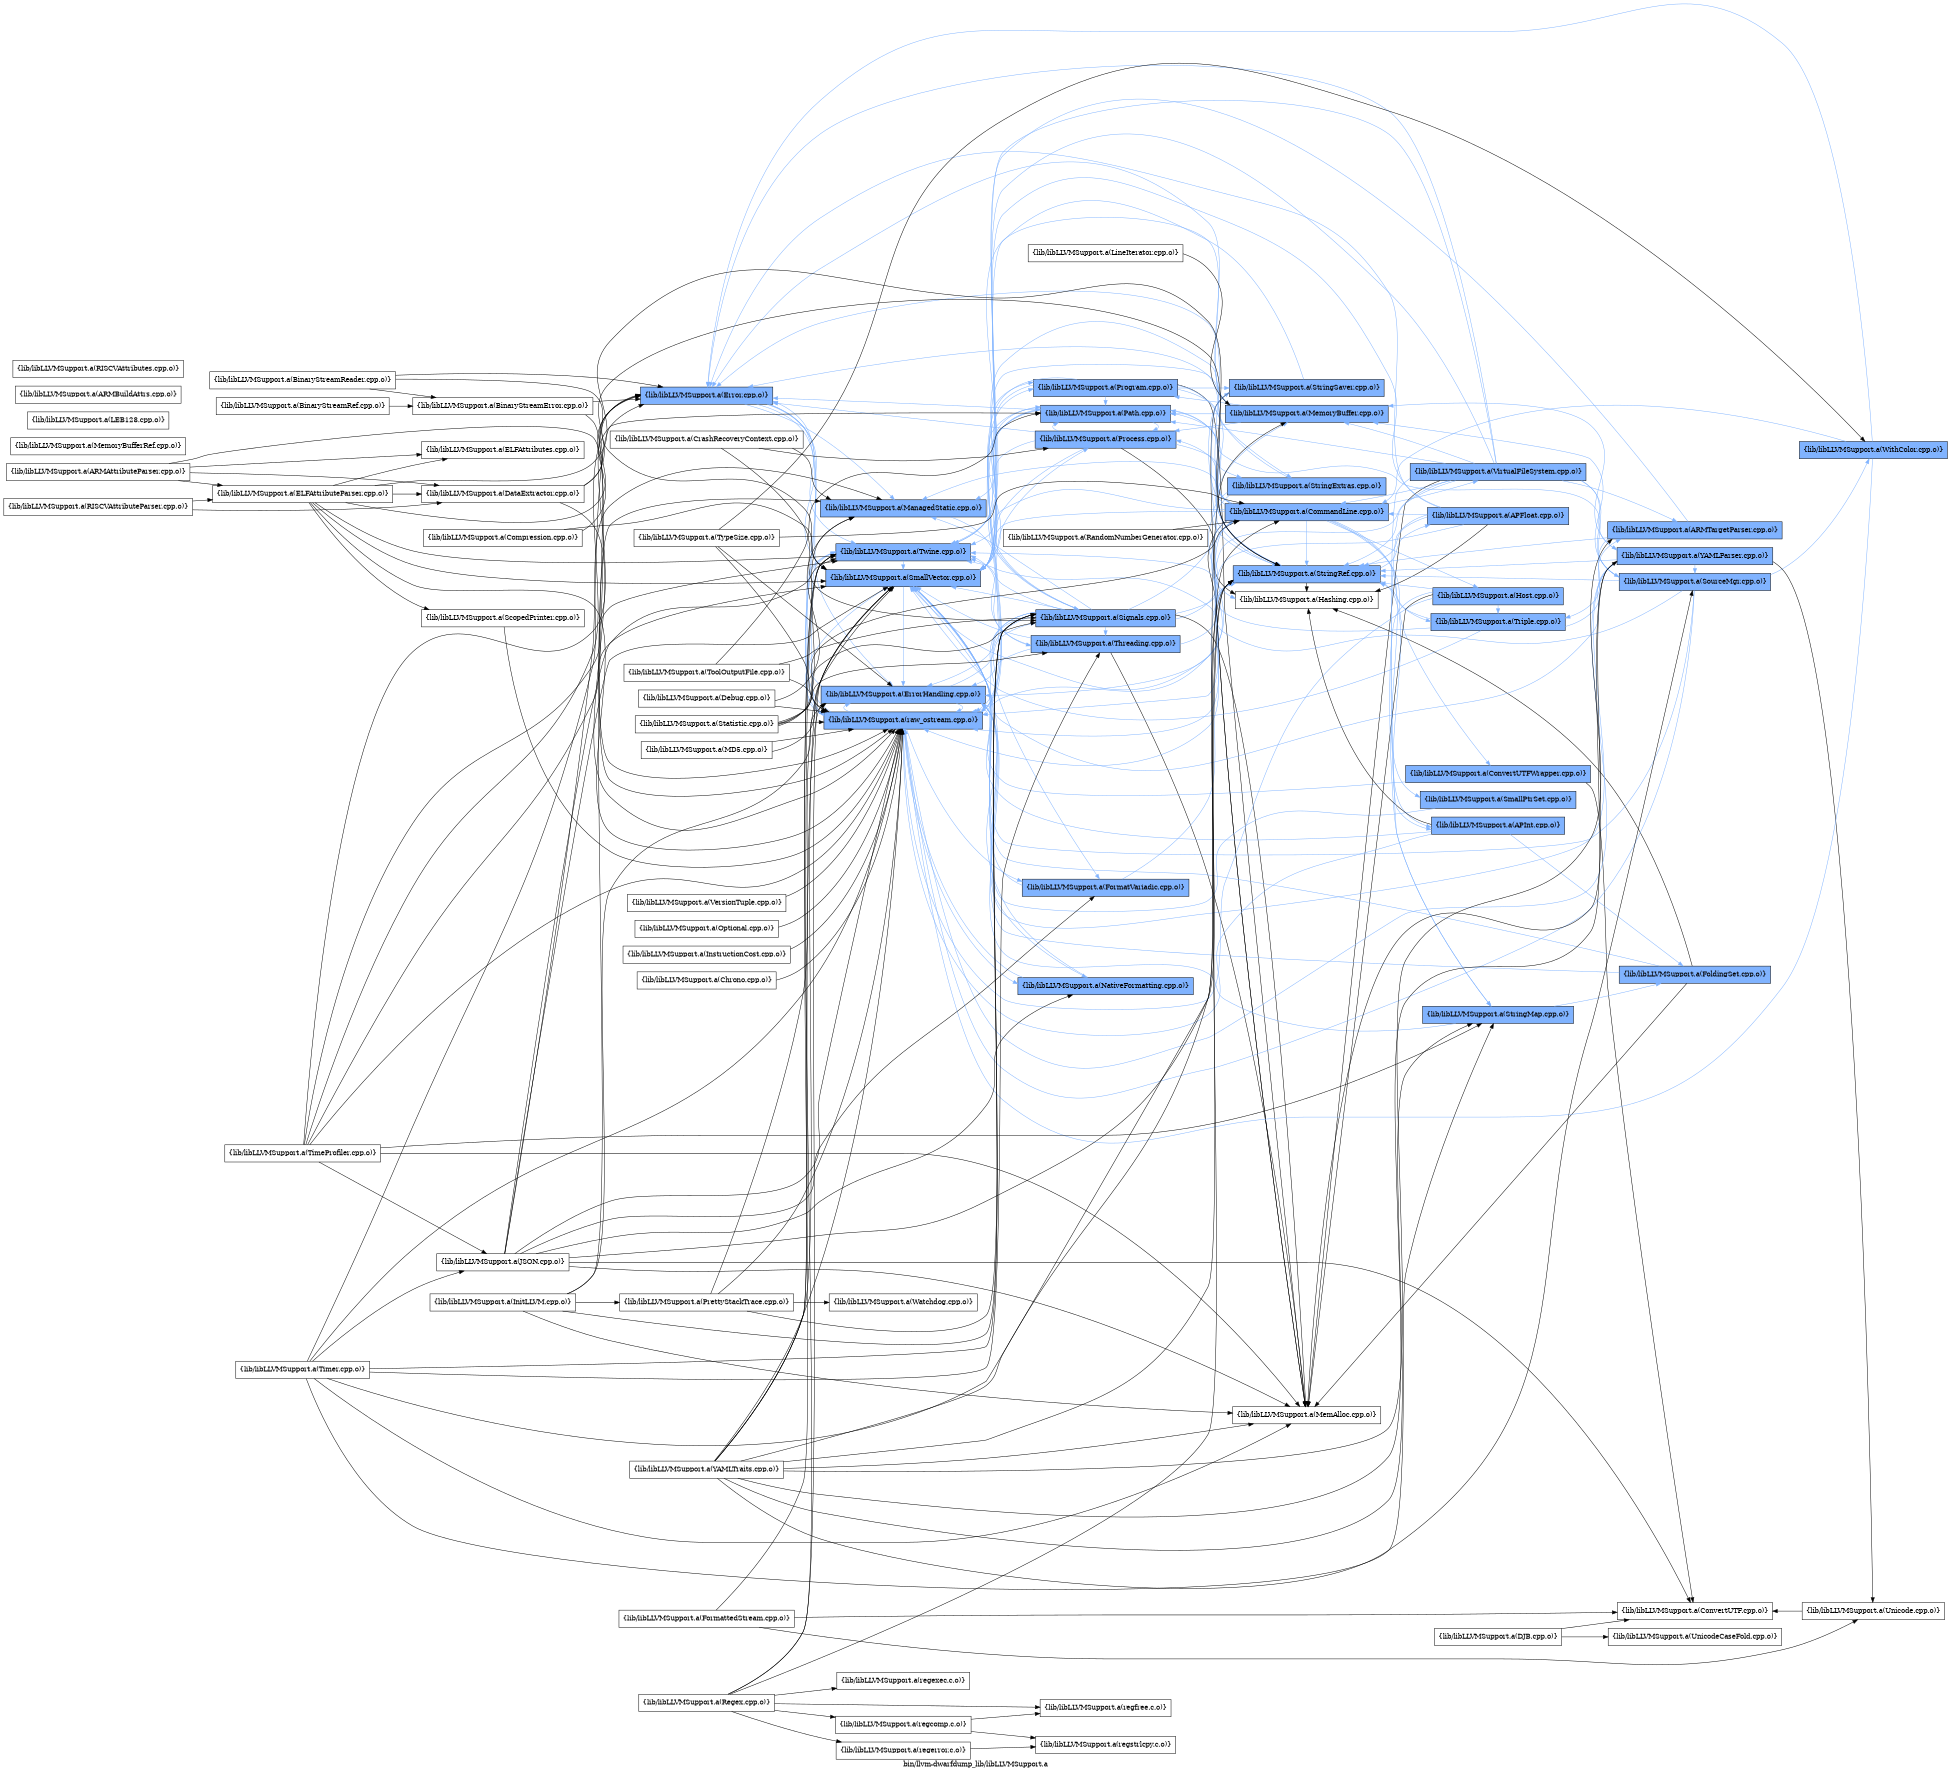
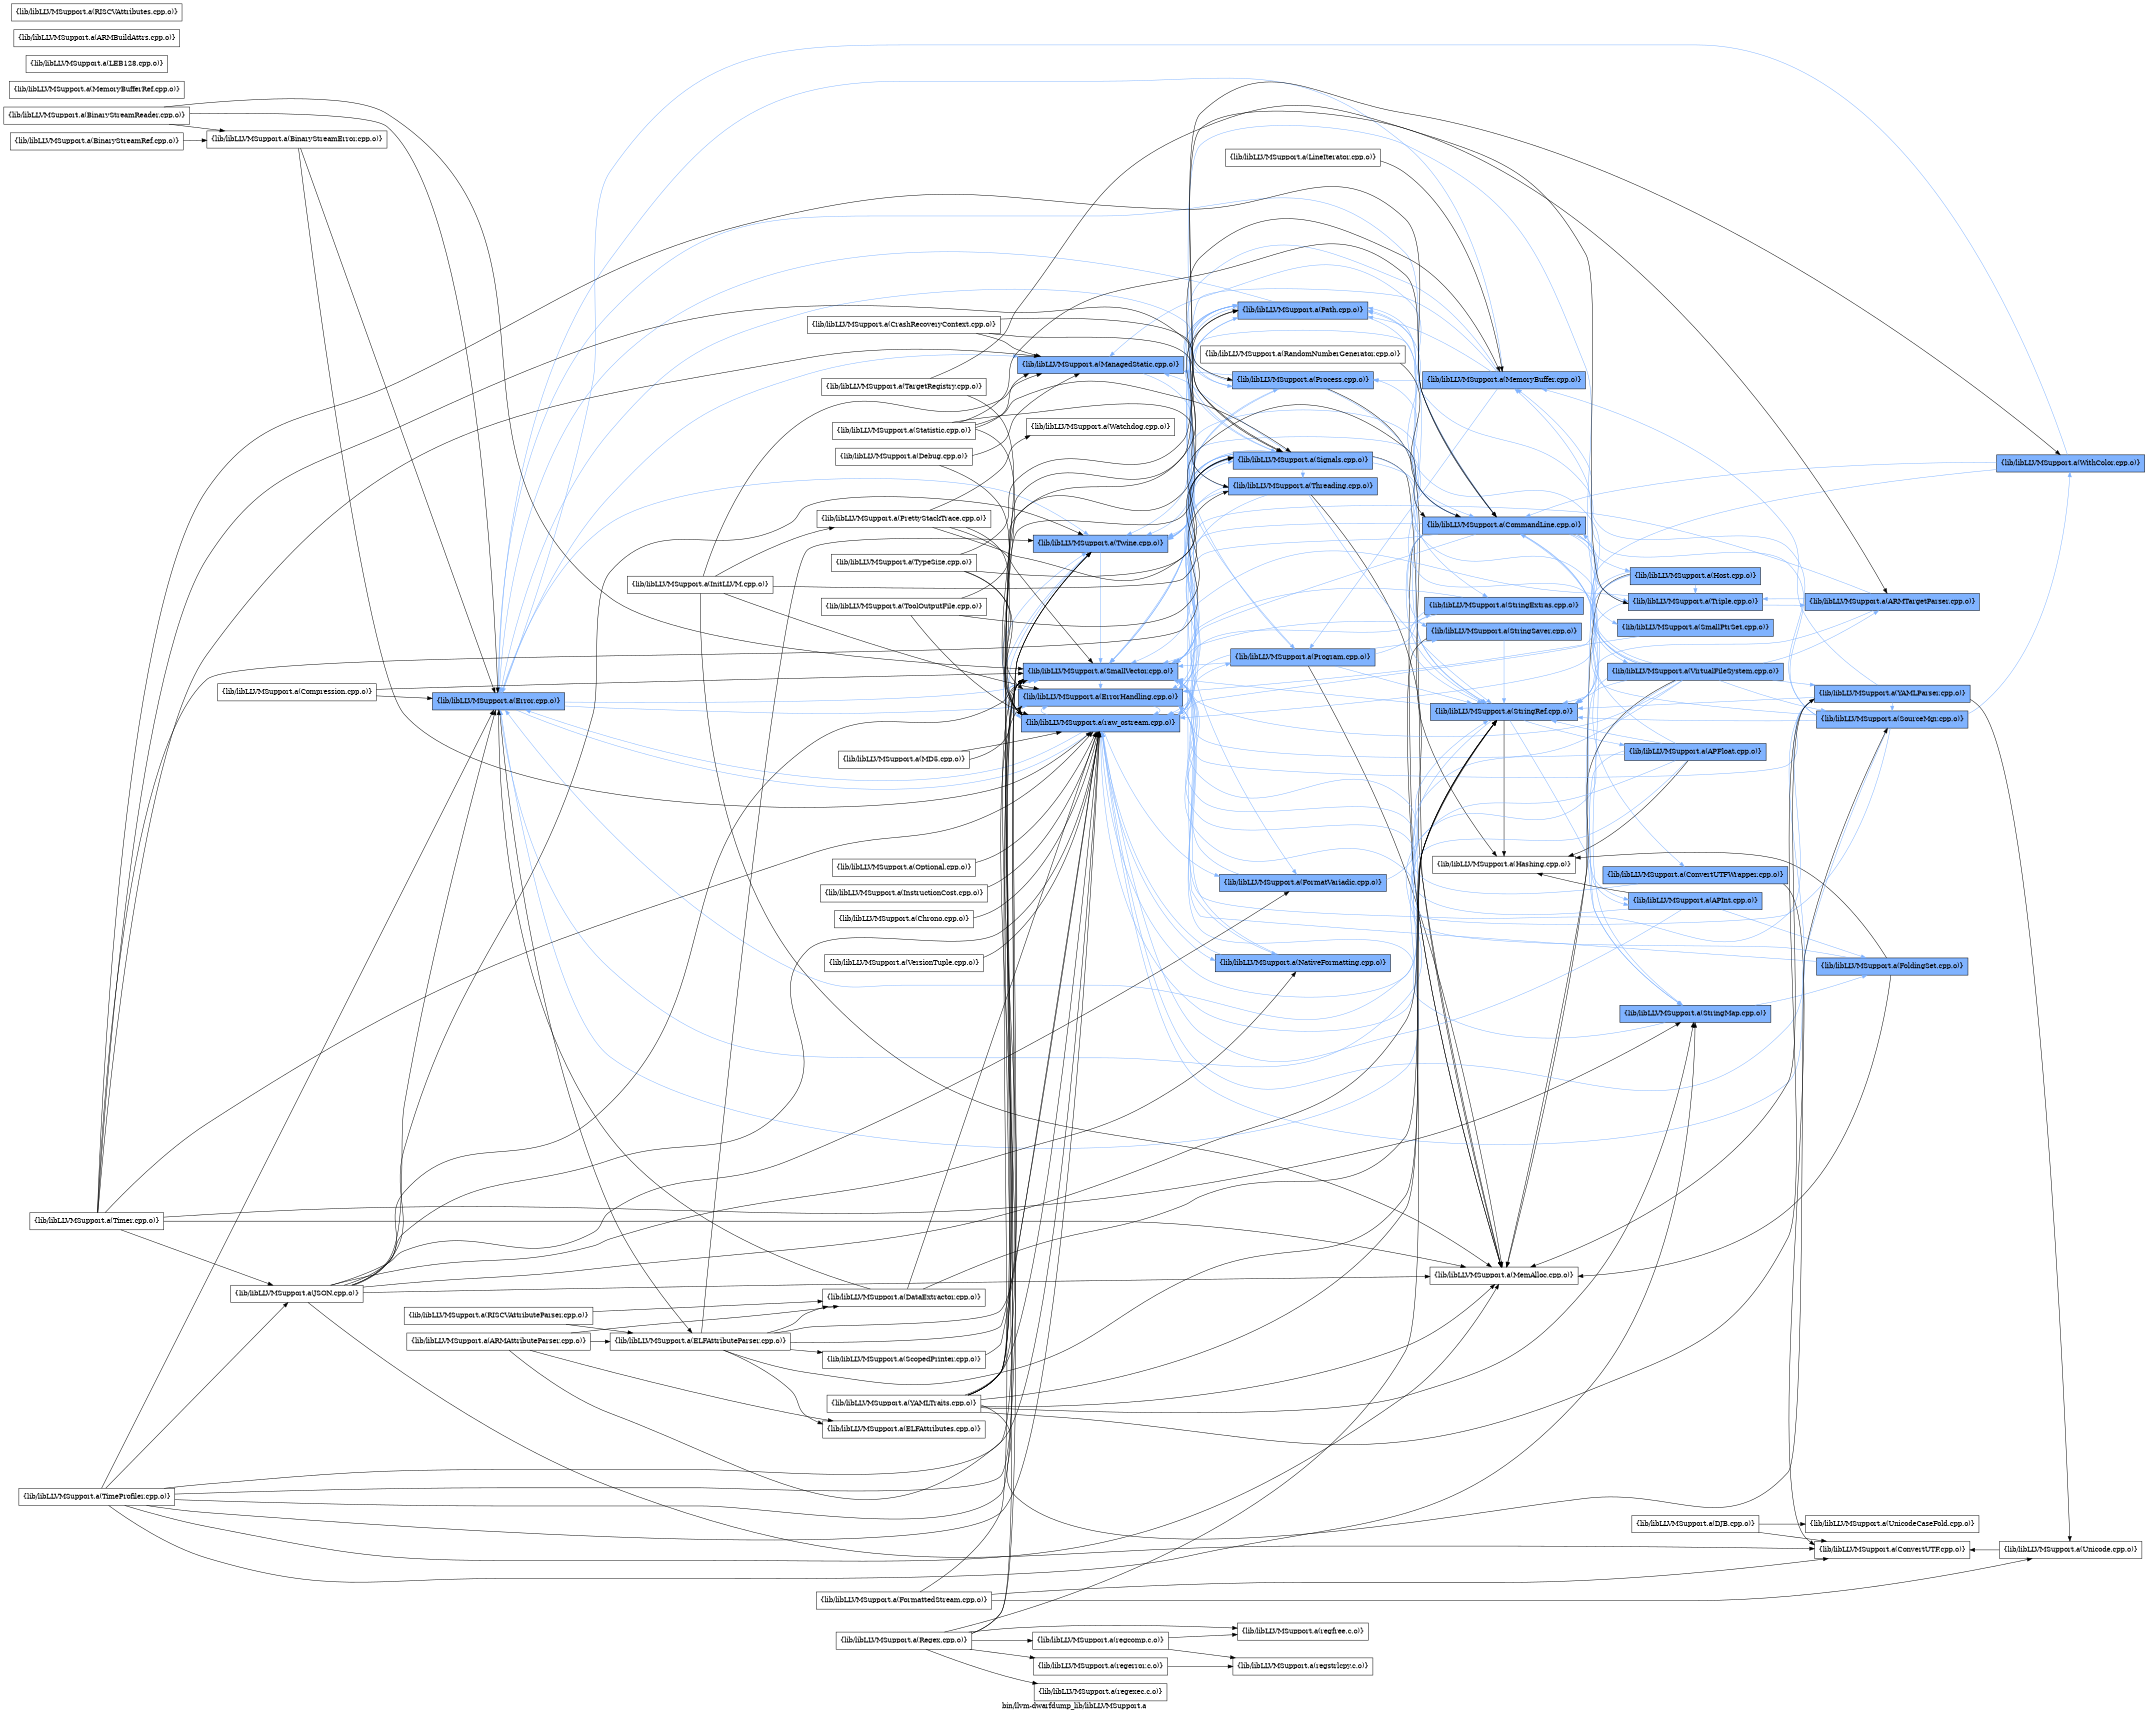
node "{lib/libLLVMSupport.a(TargetRegistry.cpp.o)}": added
edge "{lib/libLLVMSupport.a(ELFAttributeParser.cpp.o)}" -> "{lib/libLLVMSupport.a(Error.cpp.o)}": reversed
edge "{lib/libLLVMSupport.a(Signals.cpp.o)}" -> "{lib/libLLVMSupport.a(MemoryBuffer.cpp.o)}": removed
edge "{lib/libLLVMSupport.a(CommandLine.cpp.o)}" -> "{lib/libLLVMSupport.a(Hashing.cpp.o)}": now "{lib/libLLVMSupport.a(CommandLine.cpp.o)}" -> "{lib/libLLVMSupport.a(StringMap.cpp.o)}"
edge "{lib/libLLVMSupport.a(FormattedStream.cpp.o)}" -> "{lib/libLLVMSupport.a(Twine.cpp.o)}": now "{lib/libLLVMSupport.a(FormattedStream.cpp.o)}" -> "{lib/libLLVMSupport.a(SmallVector.cpp.o)}"
